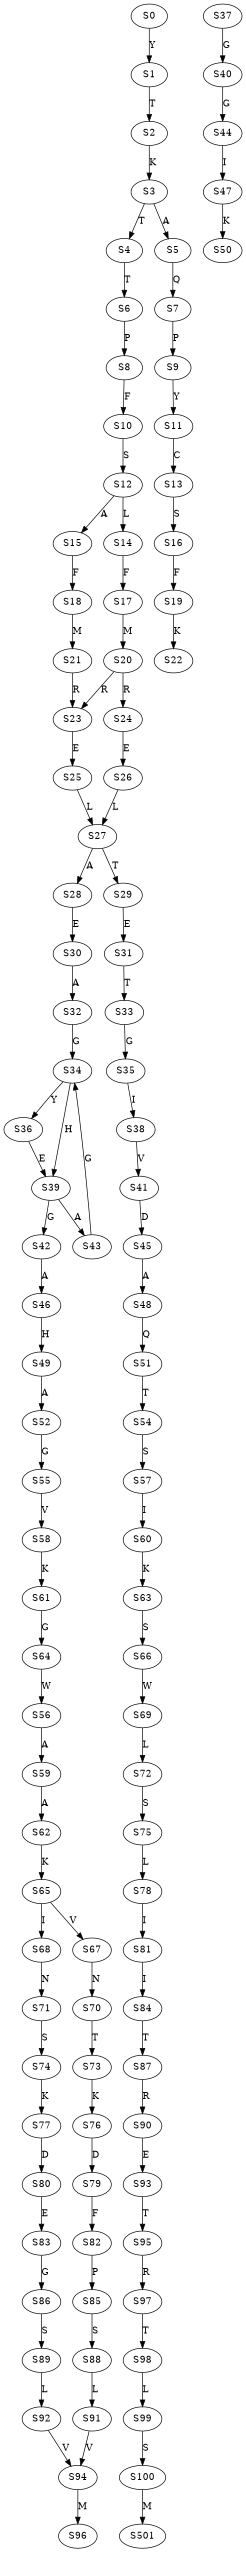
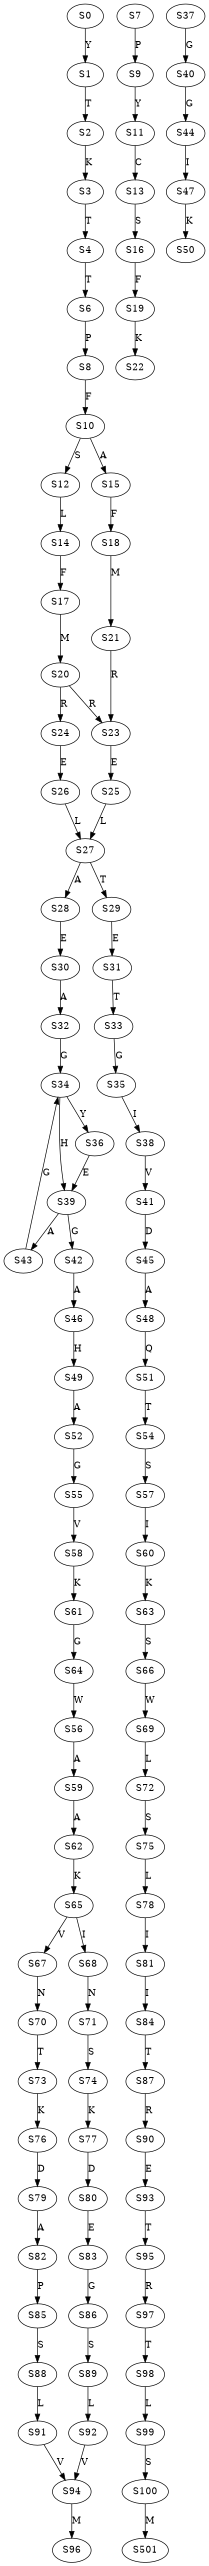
node "S5": removed
edge "S12" -> "S15": now "S10" -> "S15"
edge "S79" -> "S82": label "F" -> "A"
